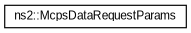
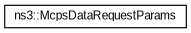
node "ns2::McpsDataRequestParams": label "ns2::McpsDataRequestParams" -> "ns3::McpsDataRequestParams"
